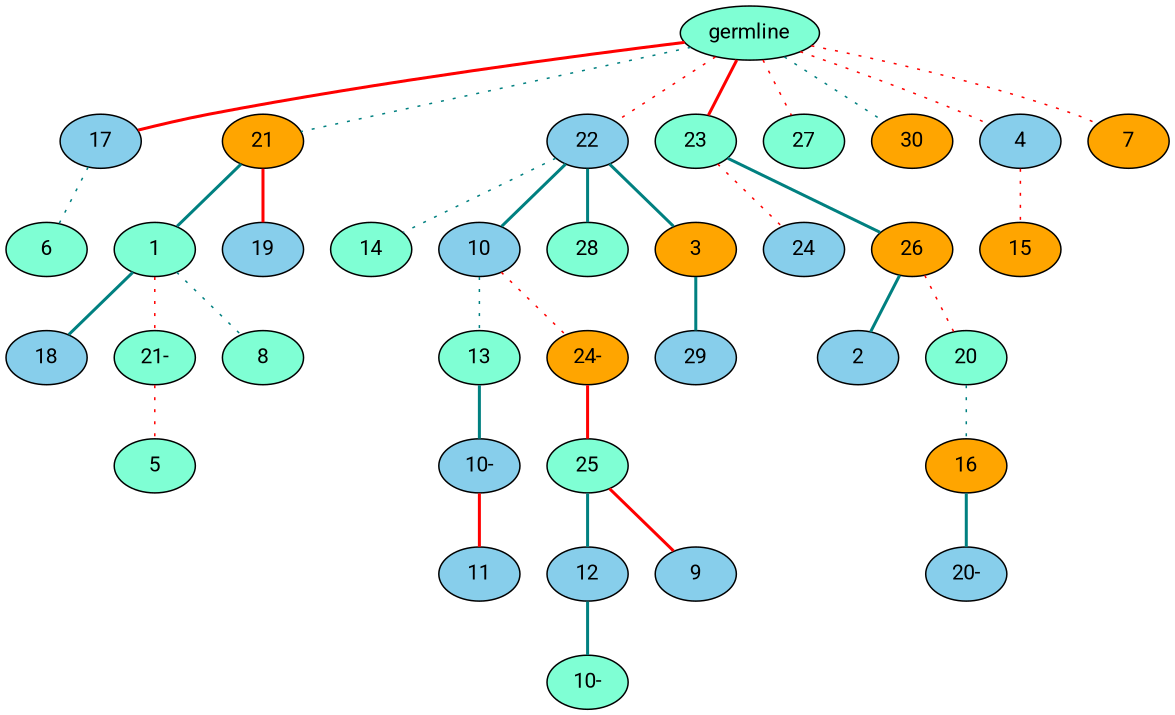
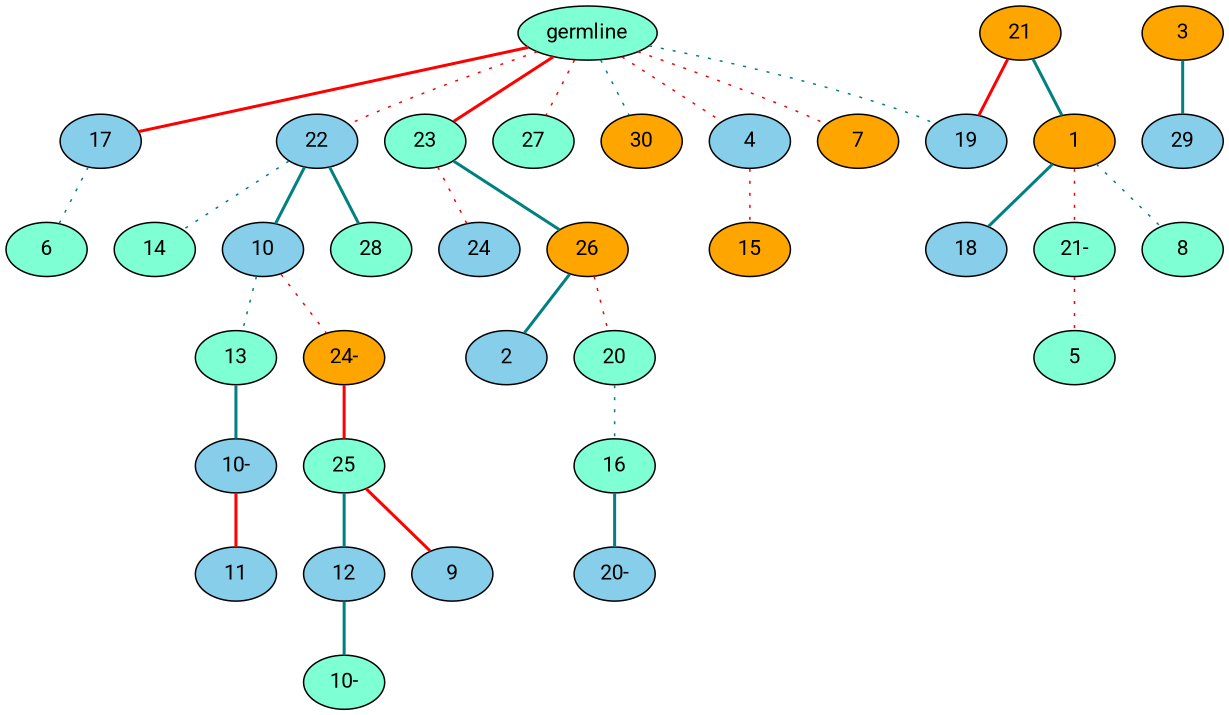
edge "germline" -- "21": now "germline" -- "19"
edge "22" -- "3": removed
node "1": fillcolor aquamarine -> orange
node "16": fillcolor orange -> aquamarine
